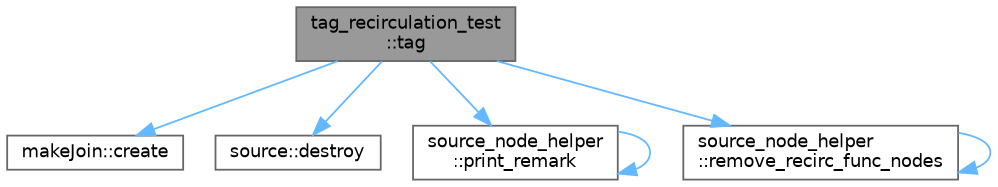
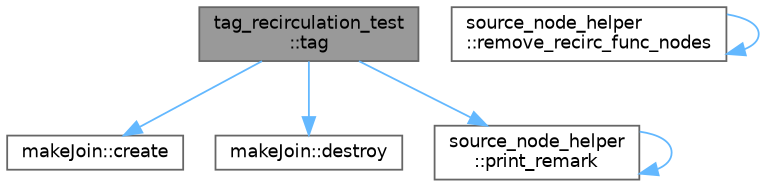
edge "tag_recirculation_test ::tag" -> "source_node_helper ::remove_recirc_func_nodes": removed
node "source::destroy": label "source::destroy" -> "makeJoin::destroy"
